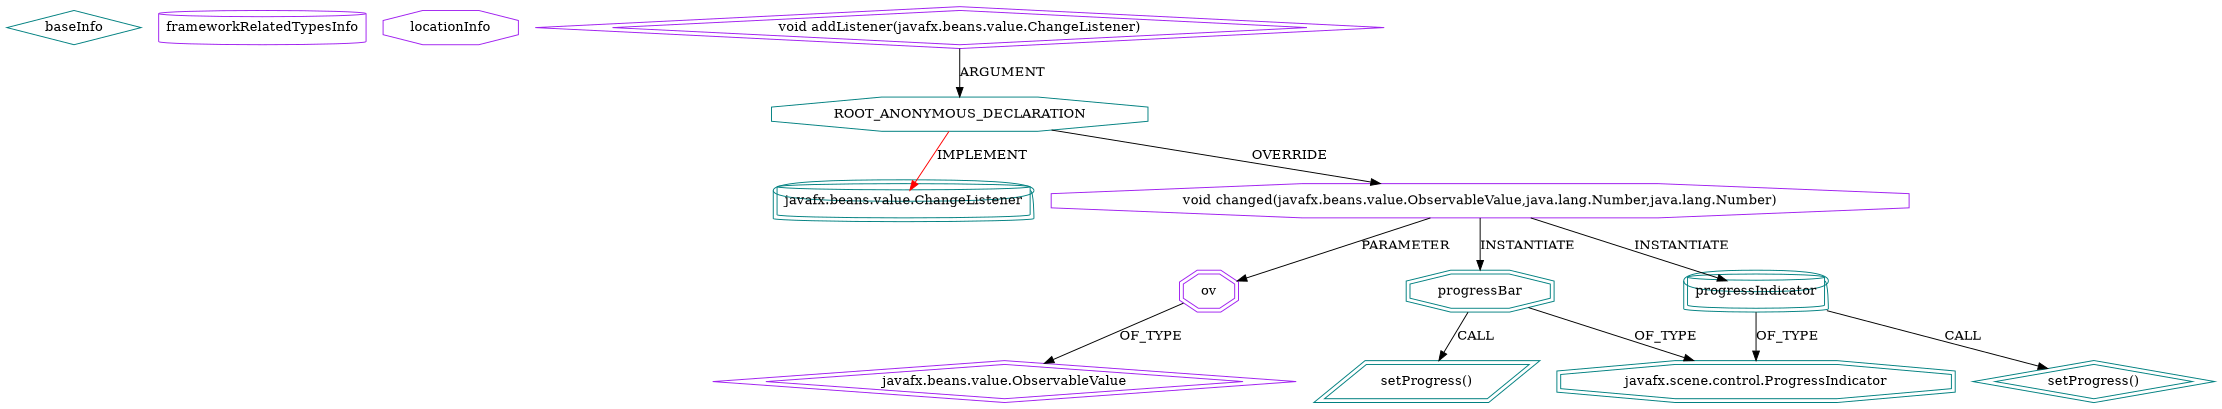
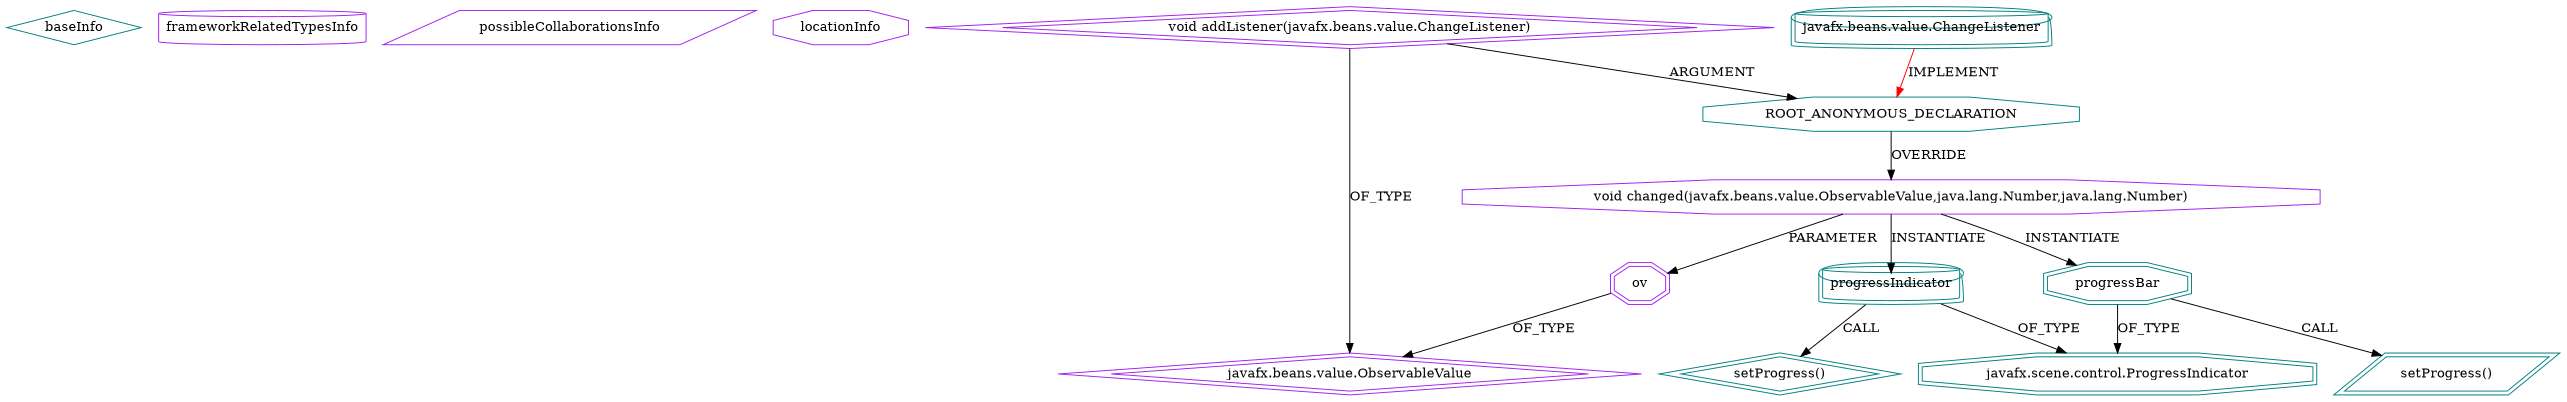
node "possibleCollaborationsInfo": added
edge "ROOT_ANONYMOUS_DECLARATION" -> "javafx.beans.value.ChangeListener": reversed
edge "void addListener(javafx.beans.value.ChangeListener)" -> "javafx.beans.value.ObservableValue": added, label "OF_TYPE"
